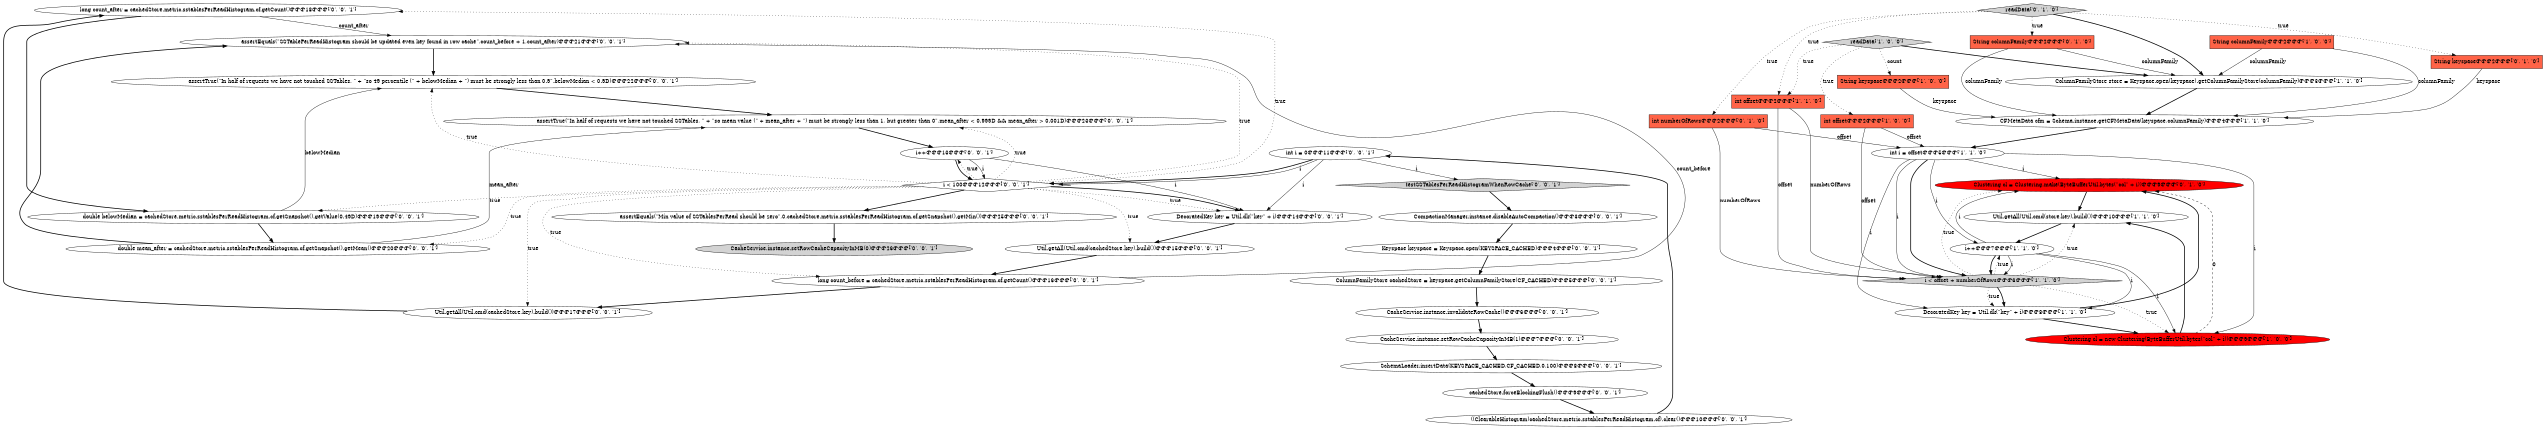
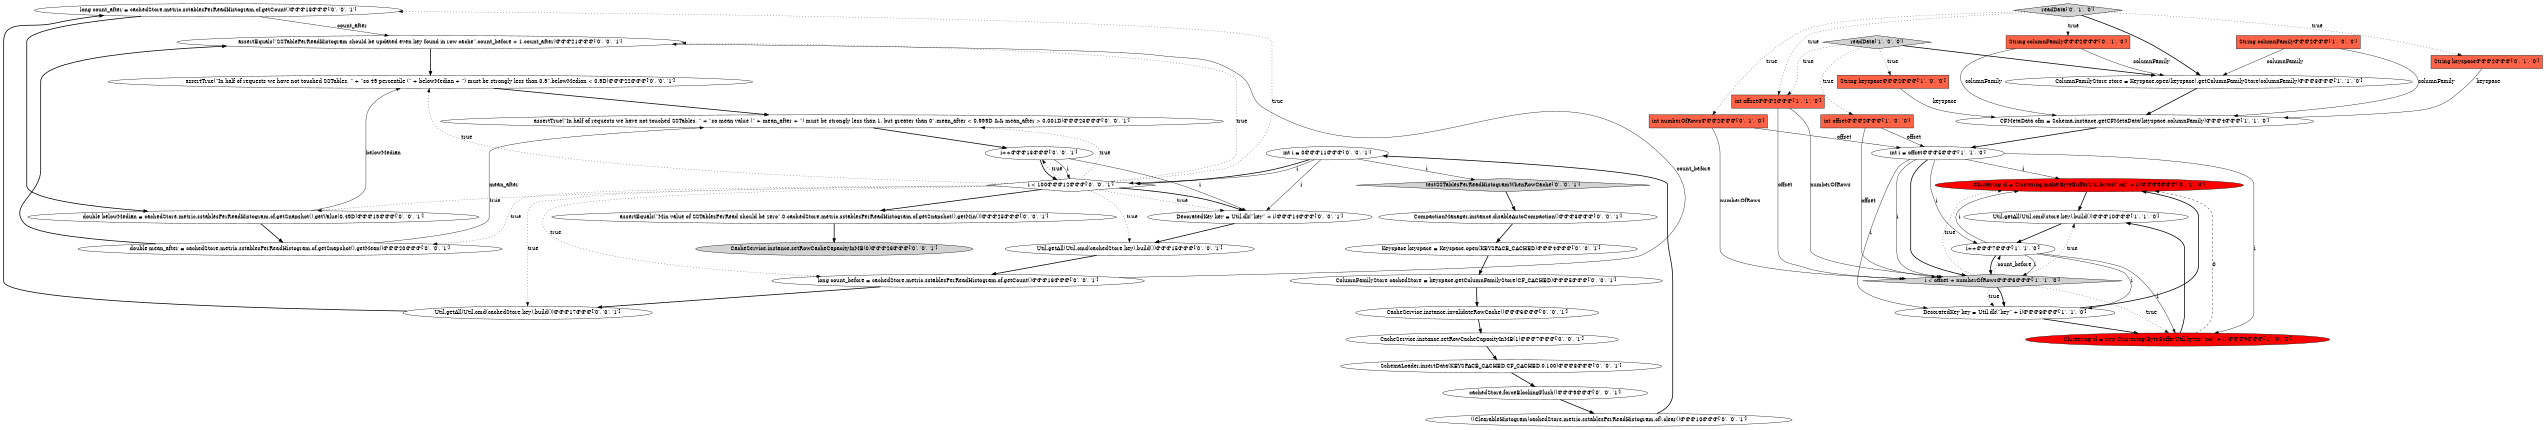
edge "readData['1', '0', '0']" -> "String keyspace@@@2@@@['1', '0', '0']": label "count" -> "true"
edge "i < offset + numberOfRows@@@6@@@['1', '1', '0']" -> "i++@@@7@@@['1', '1', '0']": label "true" -> "count_before"
